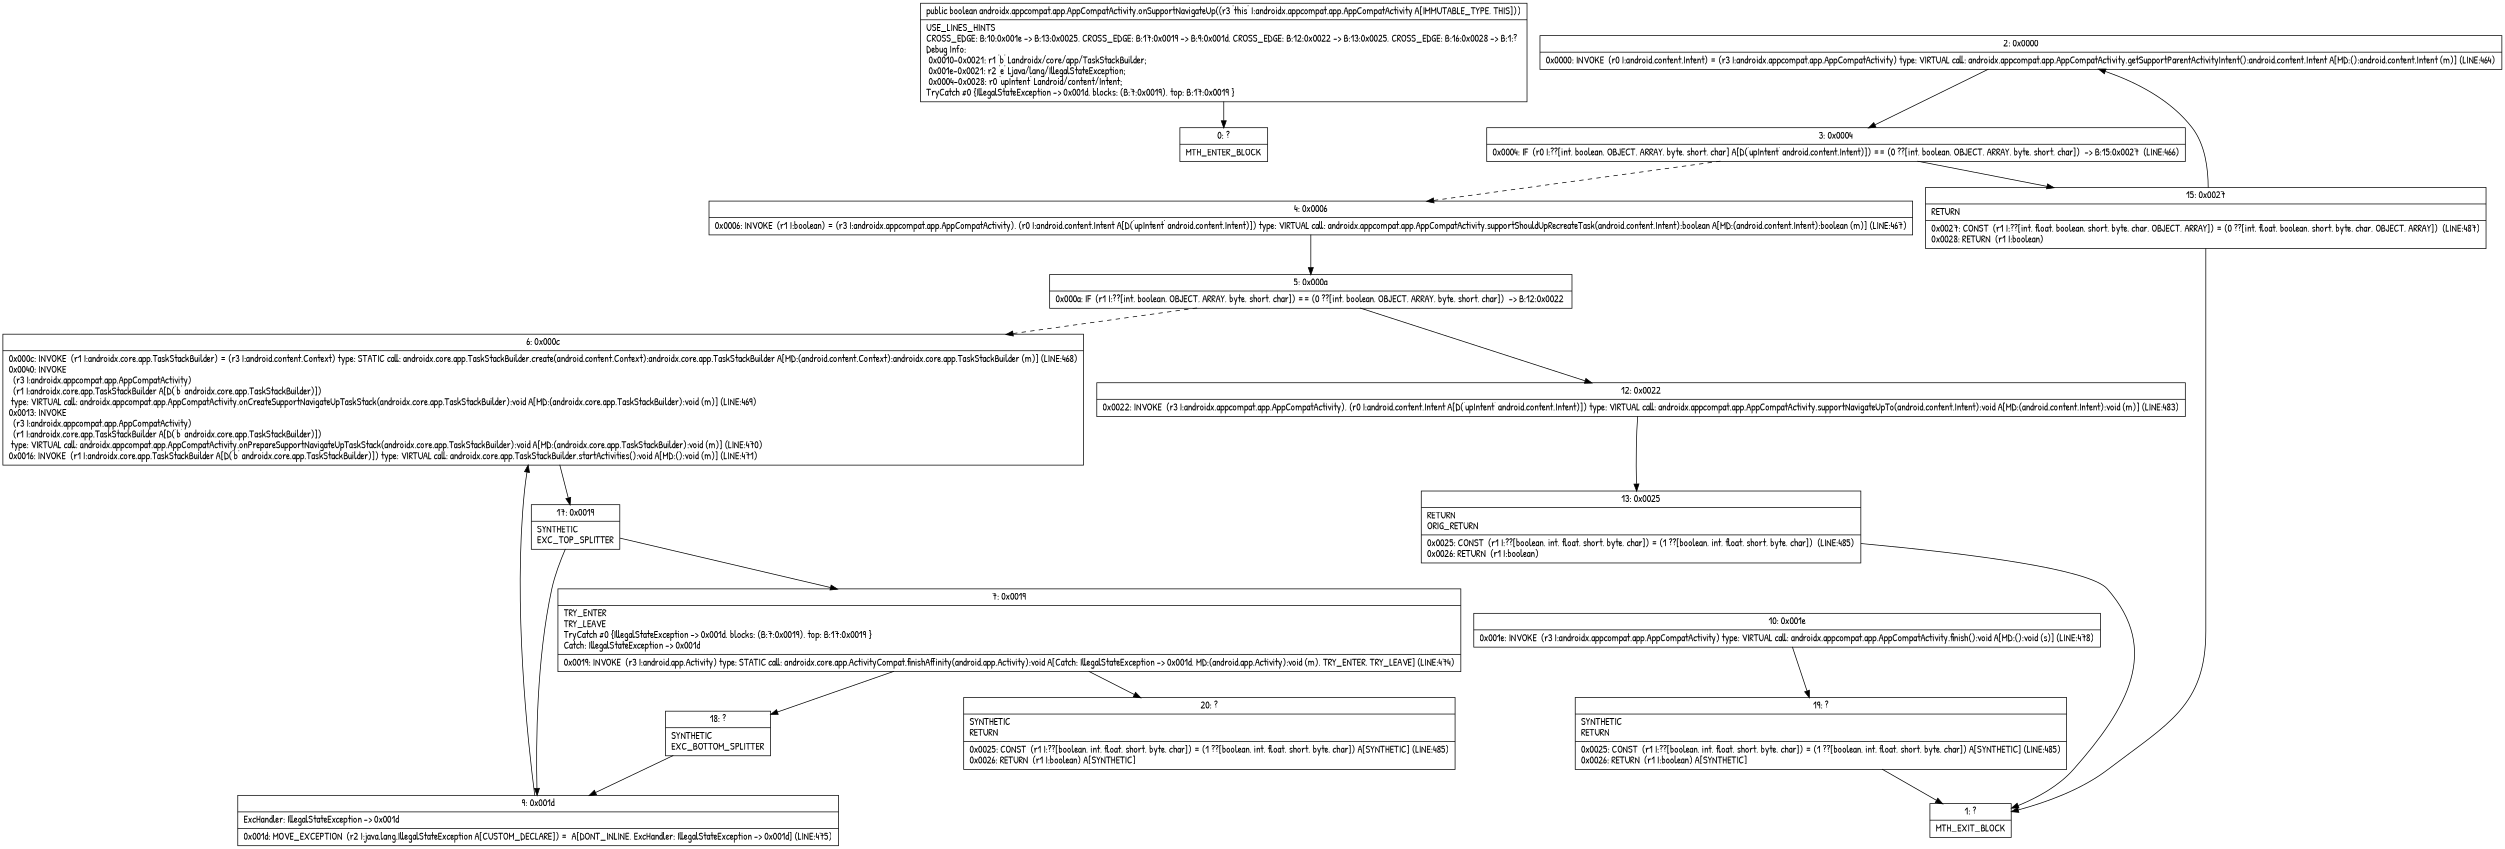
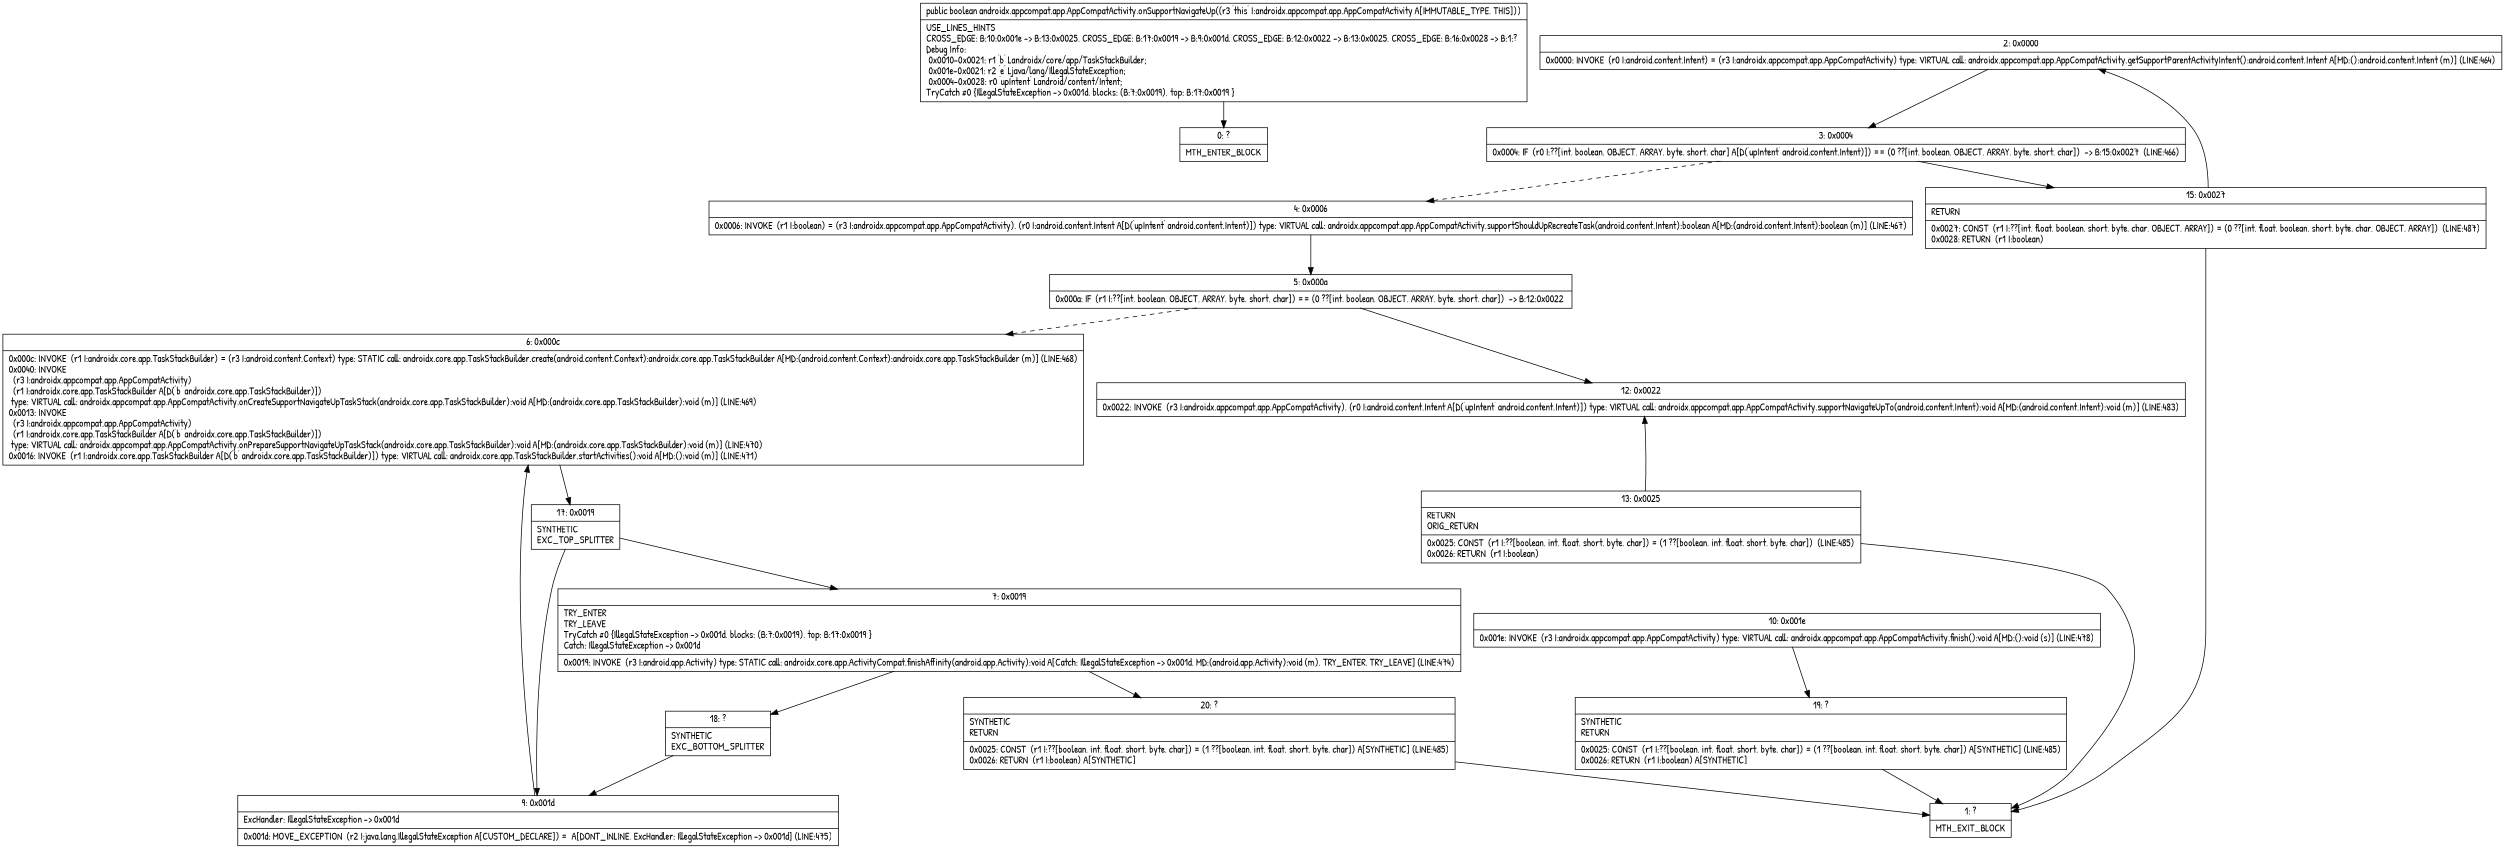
edge "12: 0x0022" -> "13: 0x0025": reversed
edge "20: ?" -> "1: ?": added
